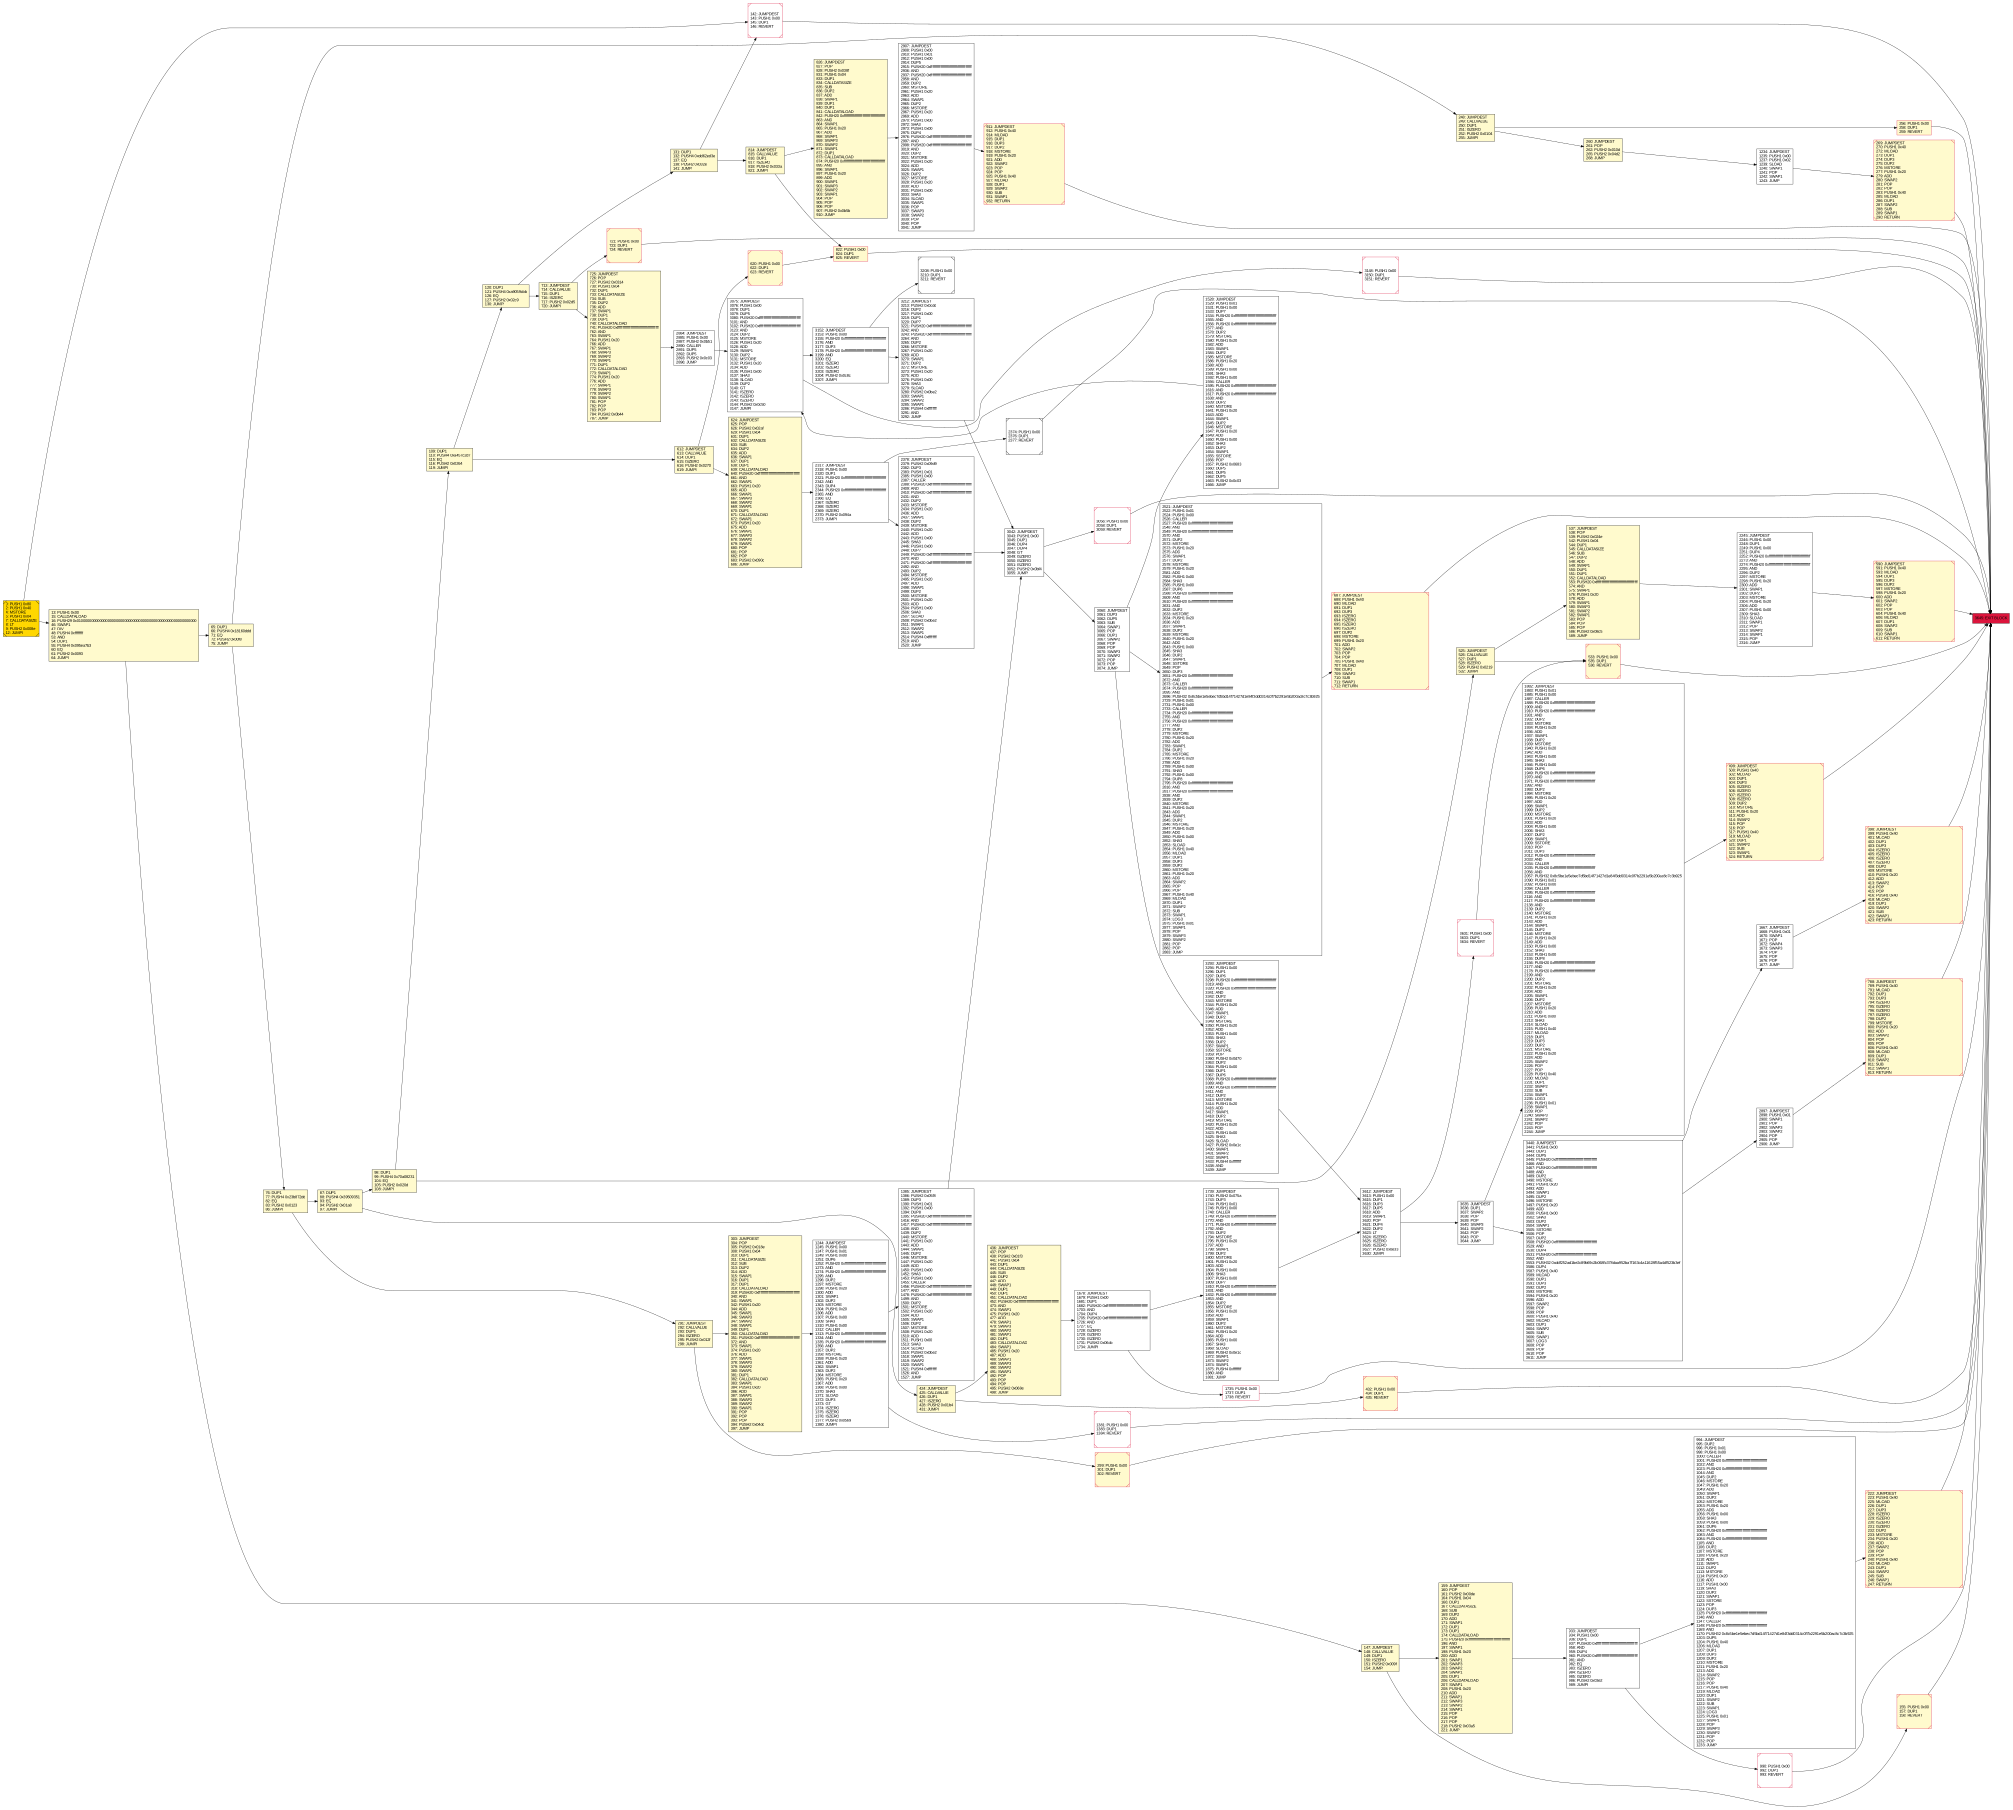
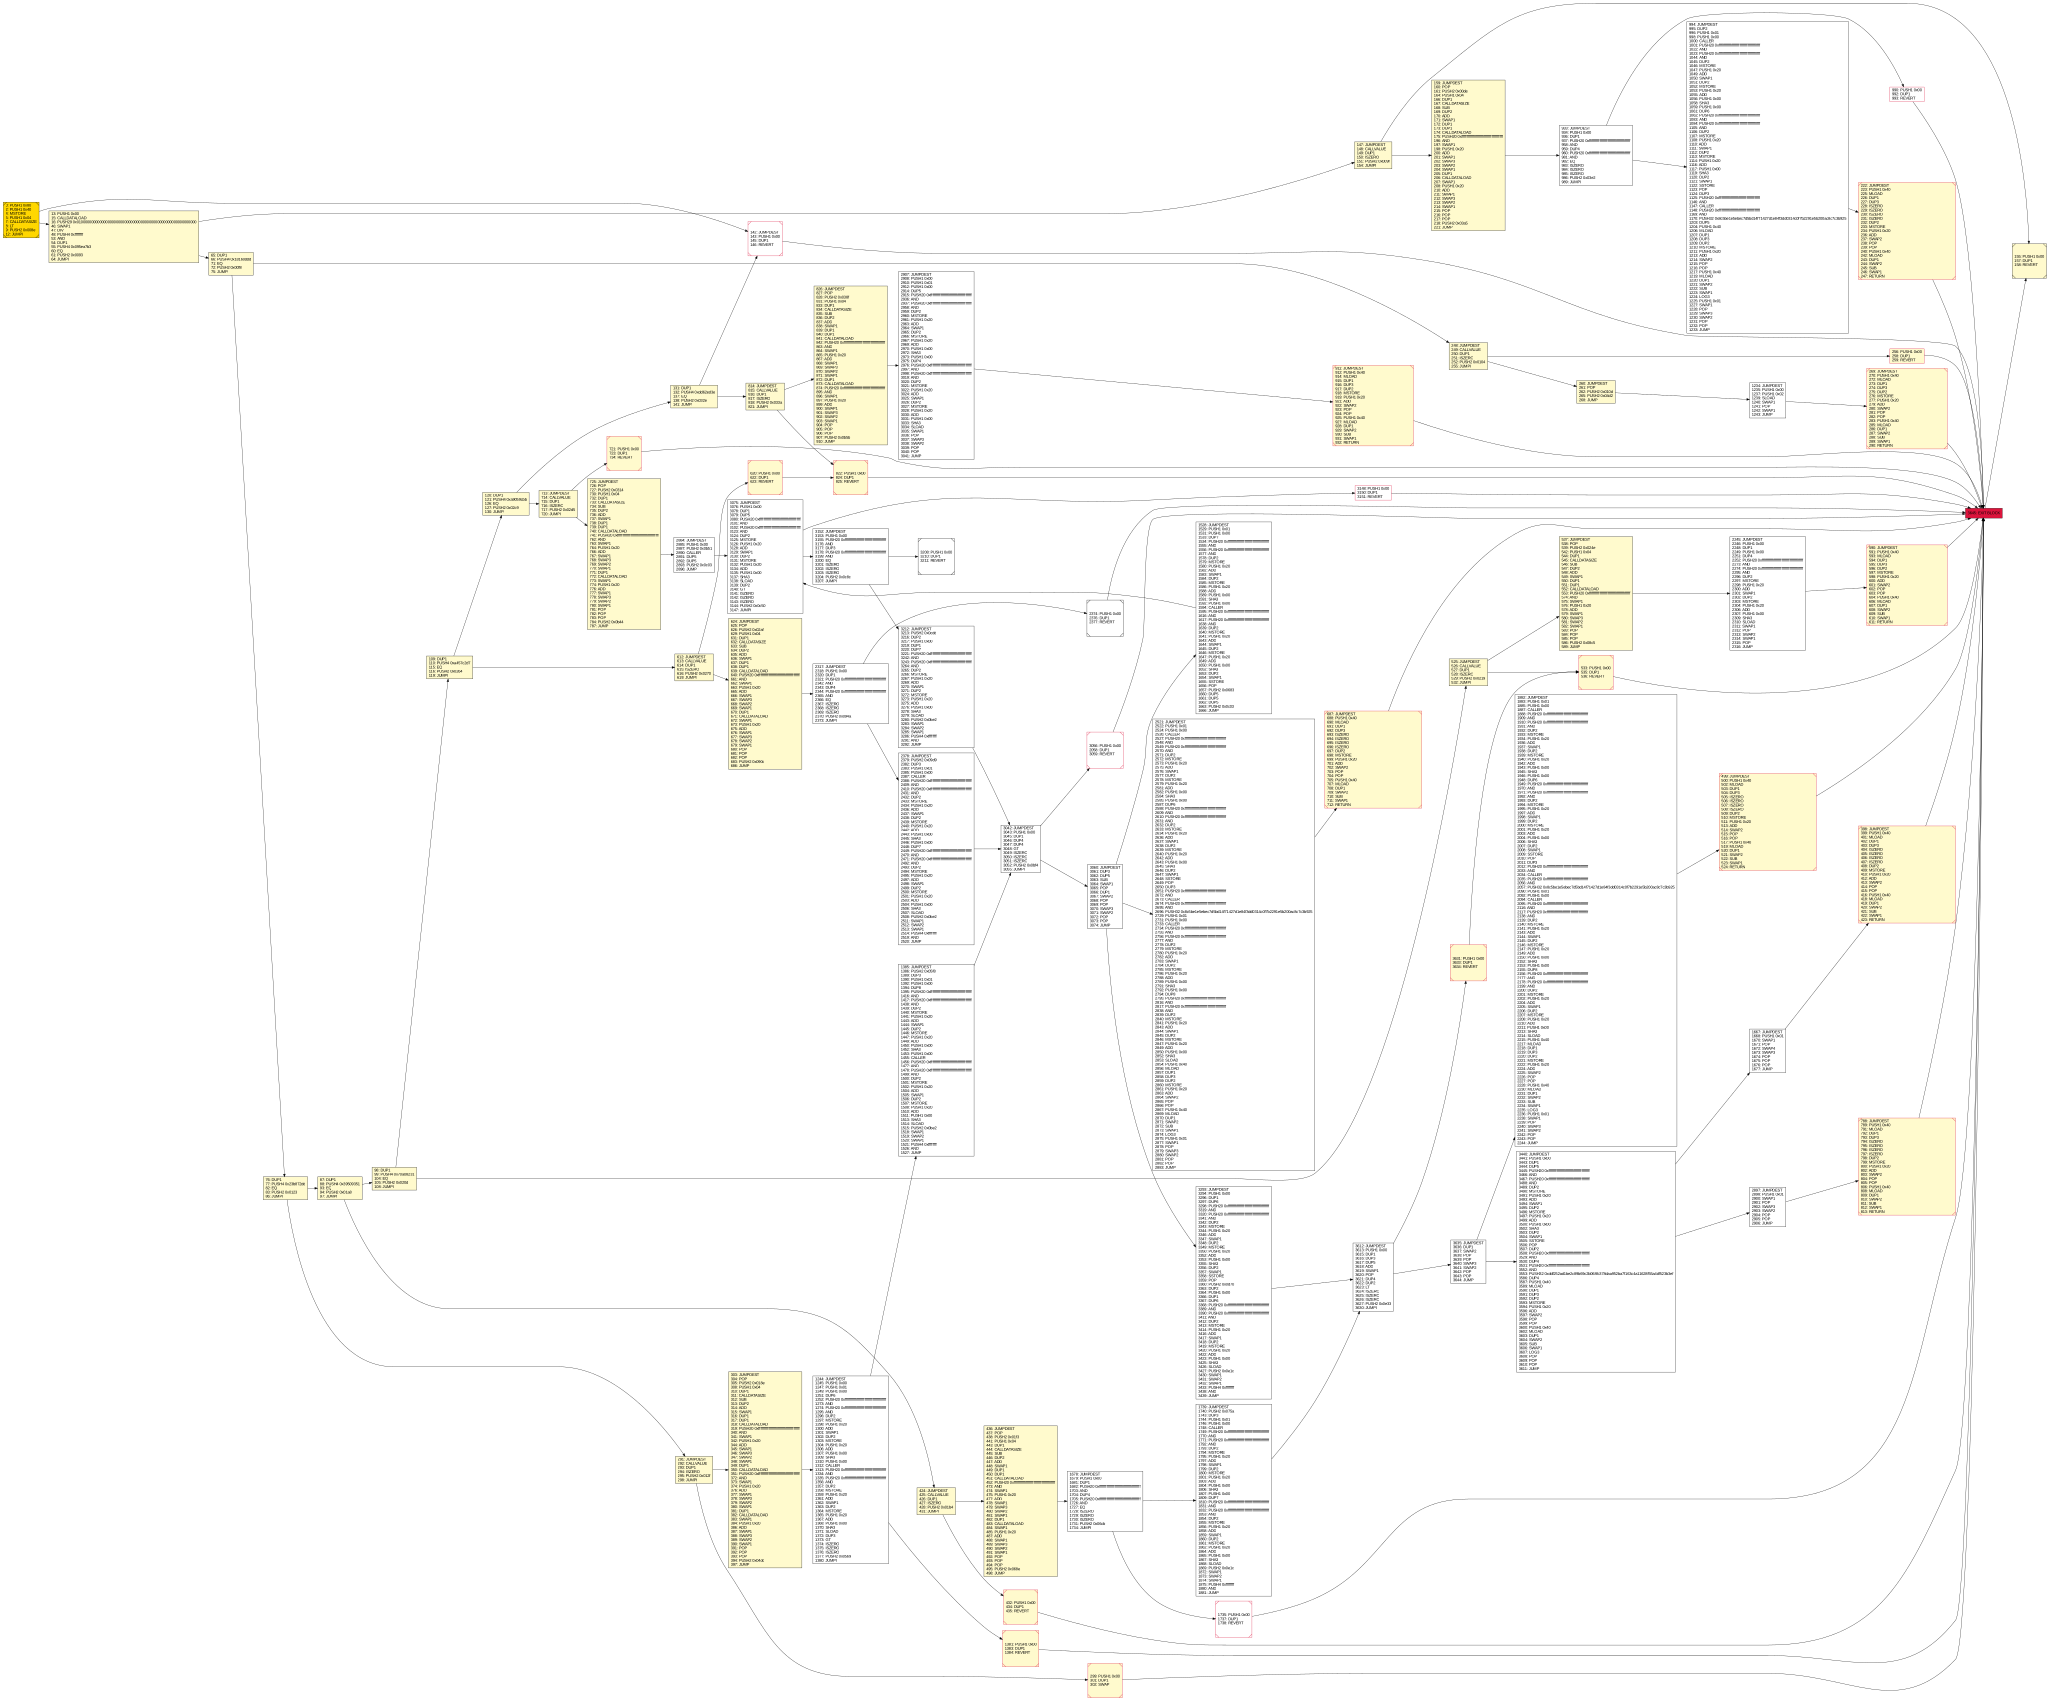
node "721: PUSH1 0x00 723: DUP1 724: REVERT": label "721: PUSH1 0x00 723: DUP1 724: REVERT" -> "721: PUSH1 0x00 723: DUP1 734: REVERT"
node "822: PUSH1 0x00 824: DUP1 825: REVERT": shape box -> Msquare
node "3148: PUSH1 0x00 3150: DUP1 3151: REVERT": shape Msquare -> box
node "3631: PUSH1 0x00 3633: DUP1 3634: REVERT": fillcolor white -> lemonchiffon
edge "155: PUSH1 0x00 157: DUP1 158: REVERT" -> "3645: EXIT BLOCK": reversed
node "1735: PUSH1 0x00 1737: DUP1 1738: REVERT": shape box -> Msquare
node "1381: PUSH1 0x00 1383: DUP1 1384: REVERT": fillcolor white -> lemonchiffon
node "299: PUSH1 0x00 301: DUP1 302: REVERT": label "299: PUSH1 0x00 301: DUP1 302: REVERT" -> "299: PUSH1 0x00 301: DUP1 302: SWAP"
node "155: PUSH1 0x00 157: DUP1 158: REVERT": color crimson -> black
node "990: PUSH1 0x00 992: DUP1 993: REVERT": shape Msquare -> box
